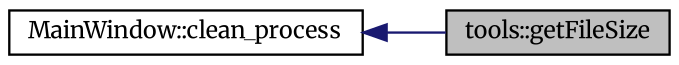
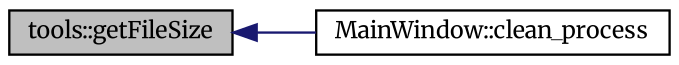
edge "tools::getFileSize" -> "MainWindow::clean_process": reversed
